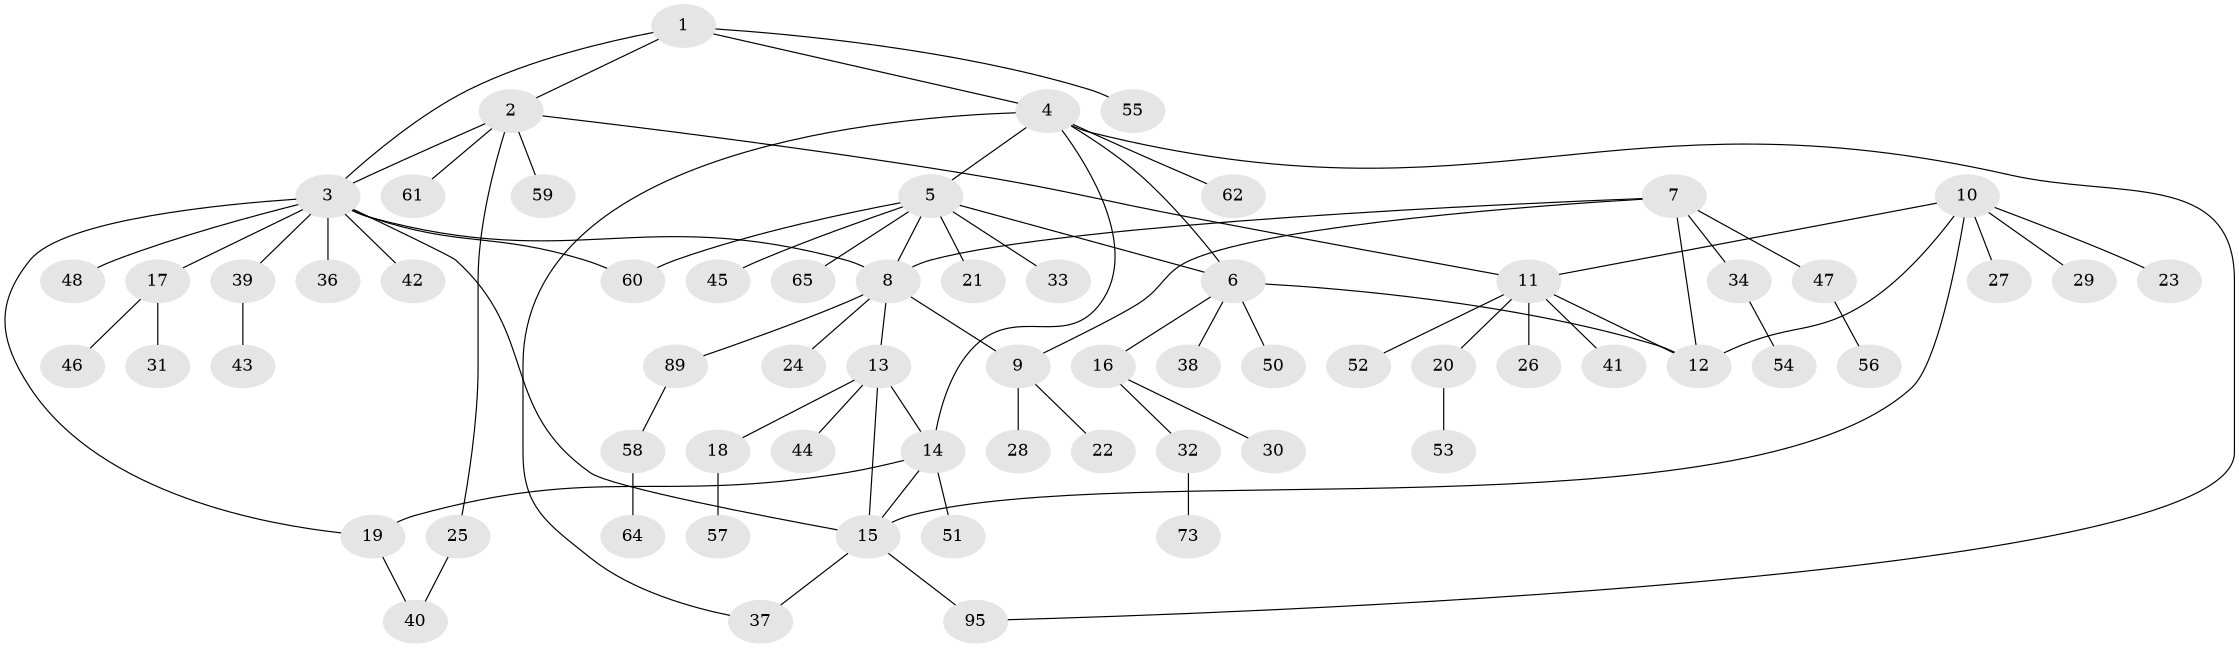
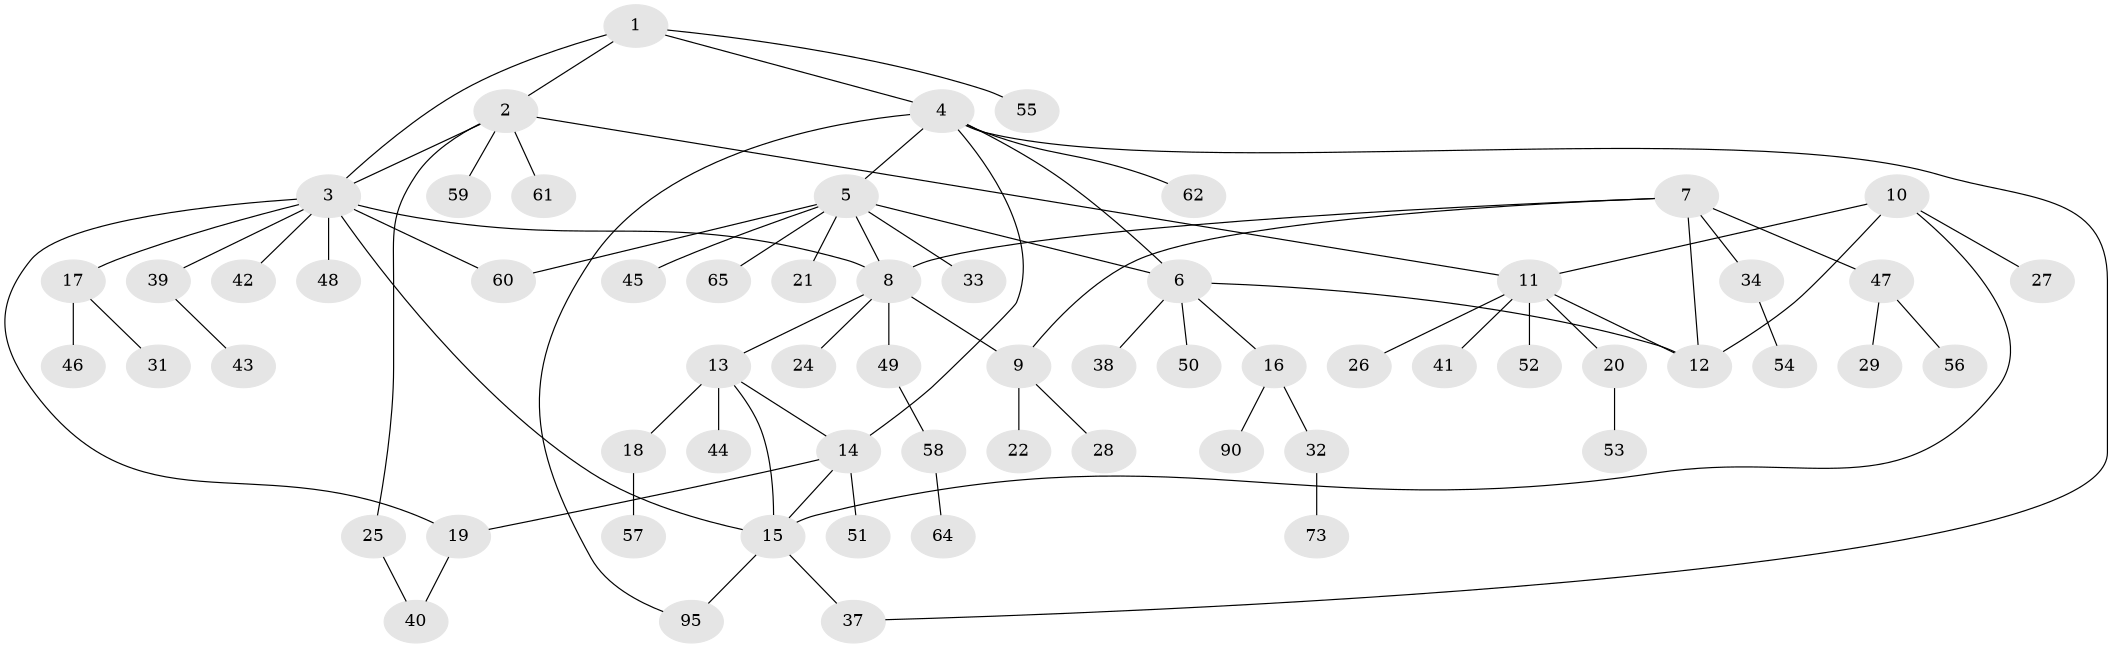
edge "10" -- "29": now "47" -- "29"
node "36": removed
node "23": removed
node "89": label "89" -> "49"
node "30": label "30" -> "90"
